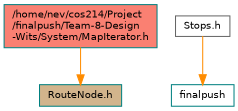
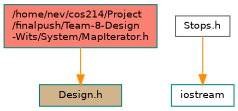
node "RouteNode.h": label "RouteNode.h" -> "Design.h"
node "finalpush": label "finalpush" -> "iostream"
